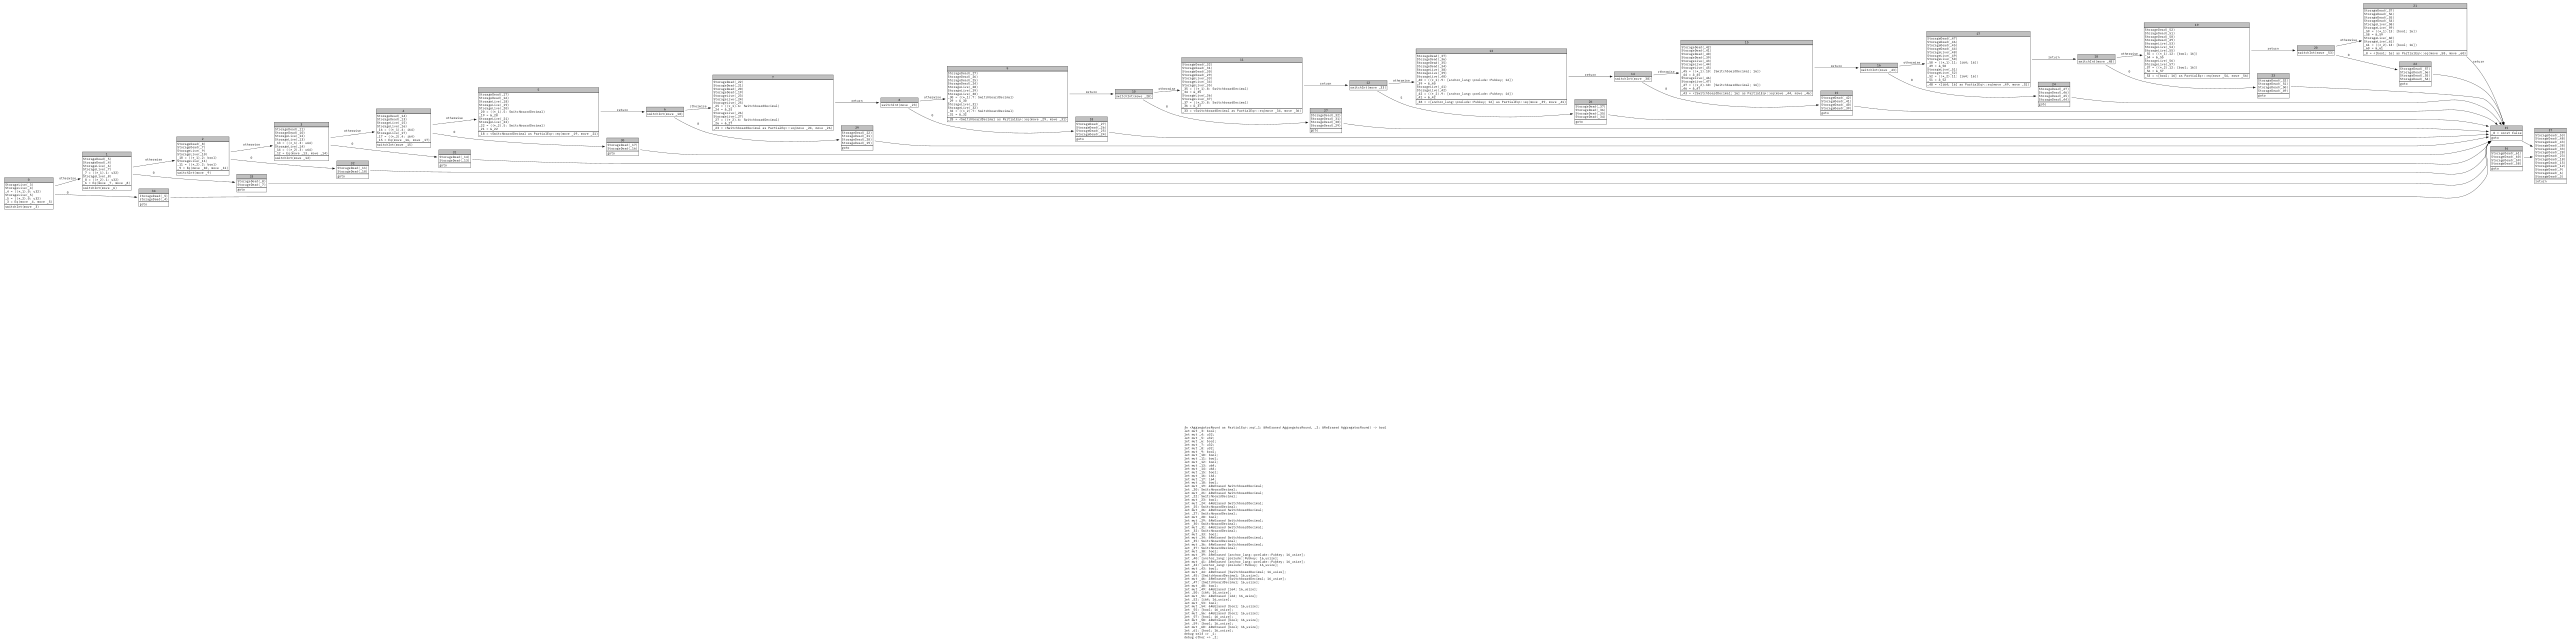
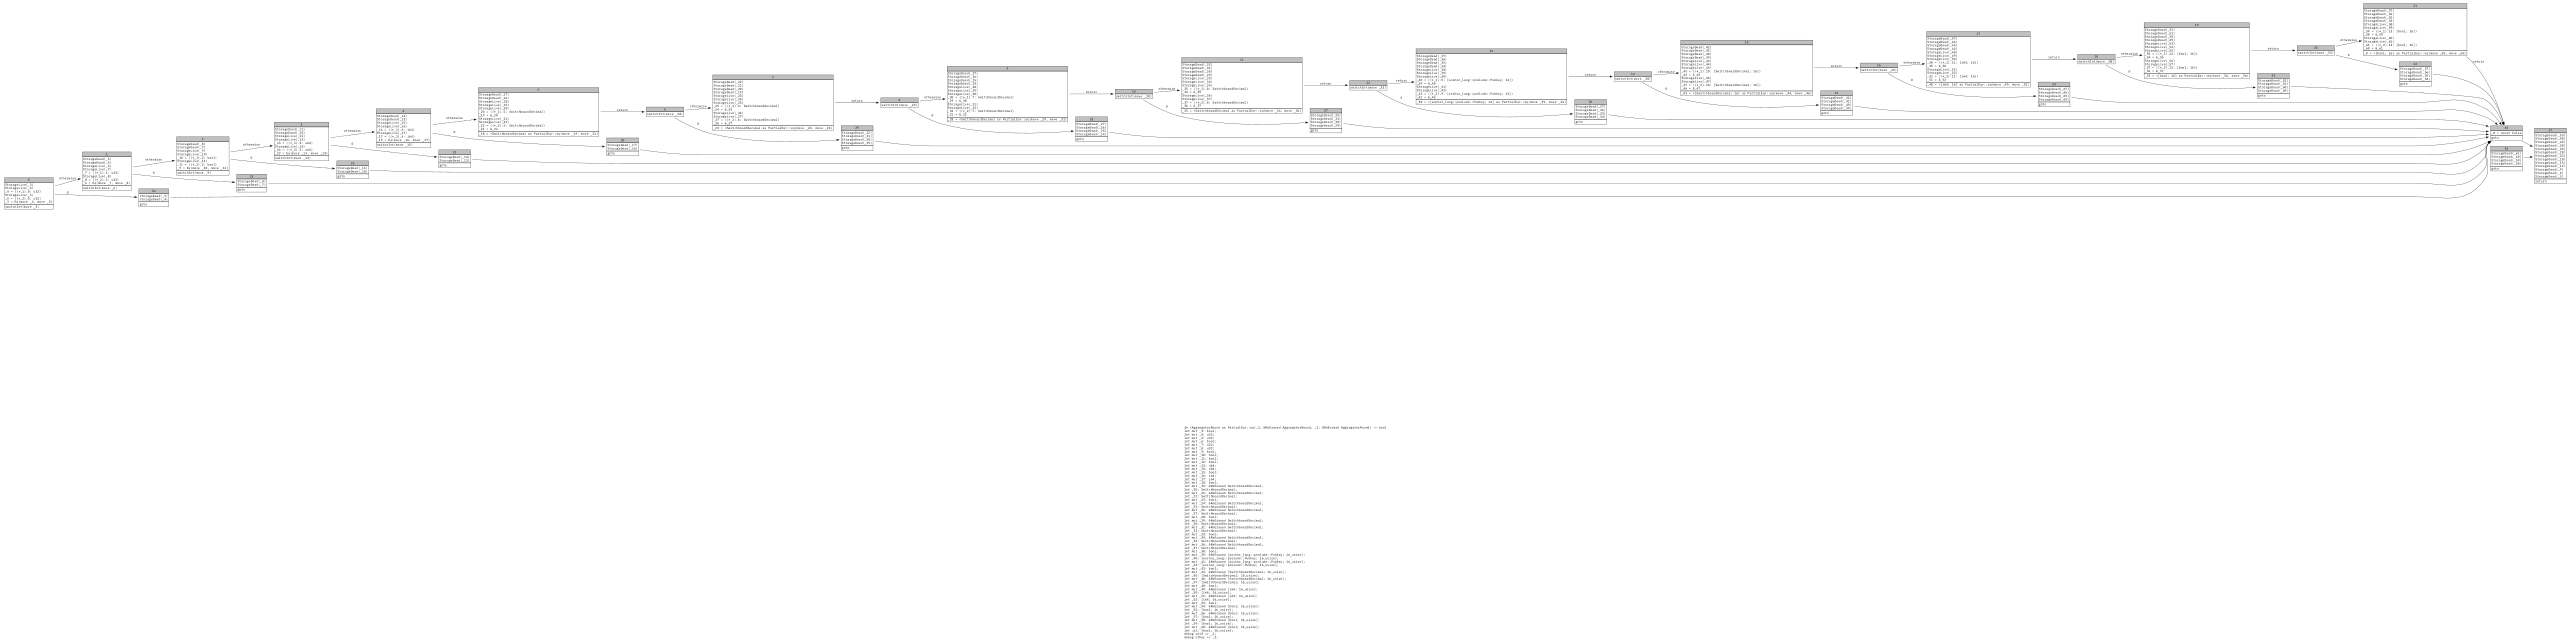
edge "12" -> "13": label "otherwise" -> "return"
